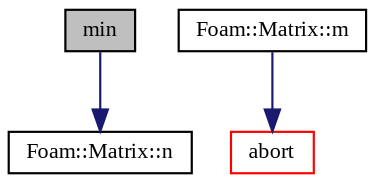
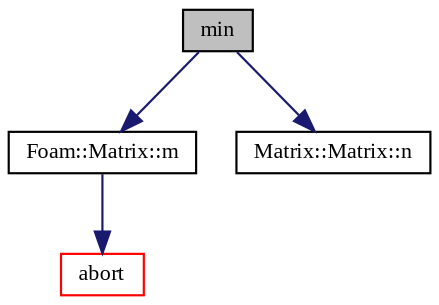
edge "min" -> "Foam::Matrix::m": added
node "Foam::Matrix::n": label "Foam::Matrix::n" -> "Matrix::Matrix::n"
